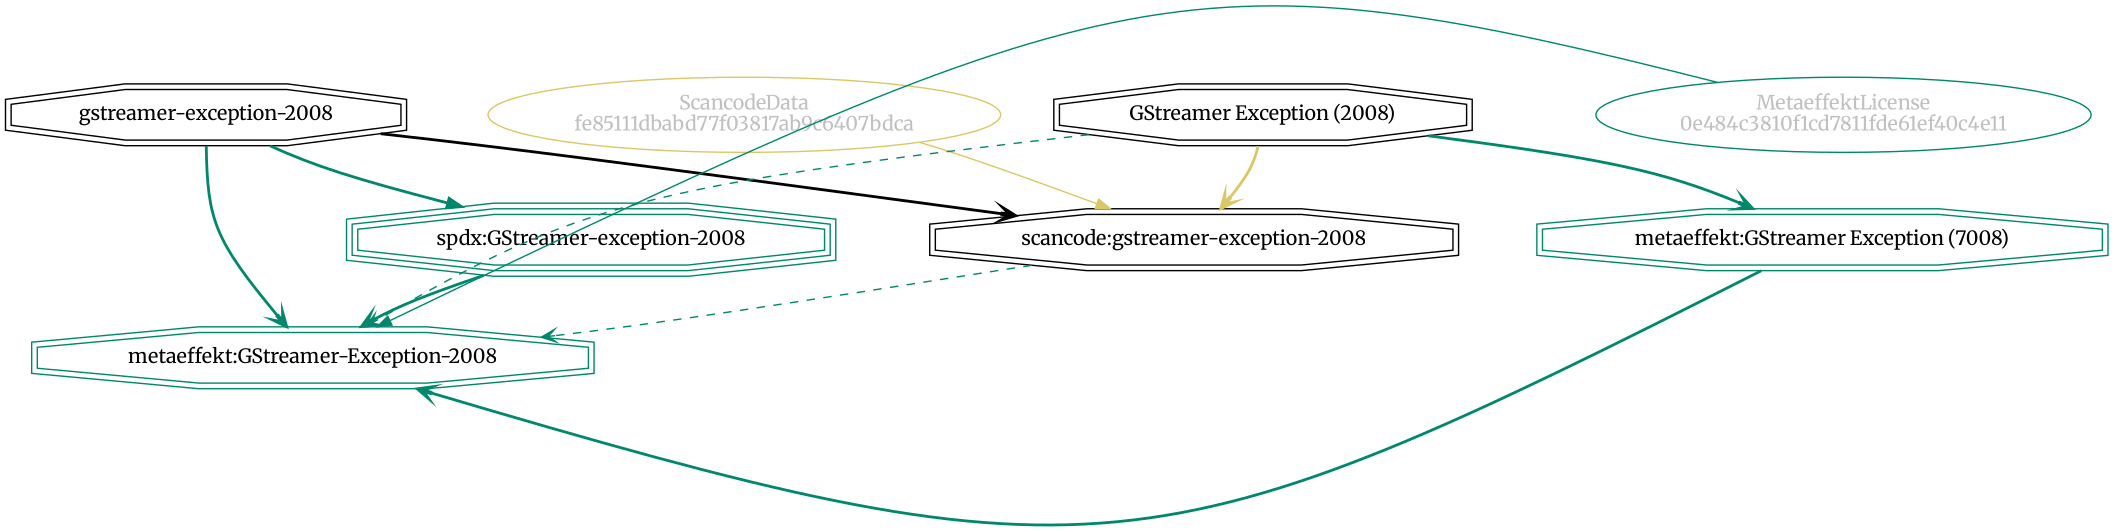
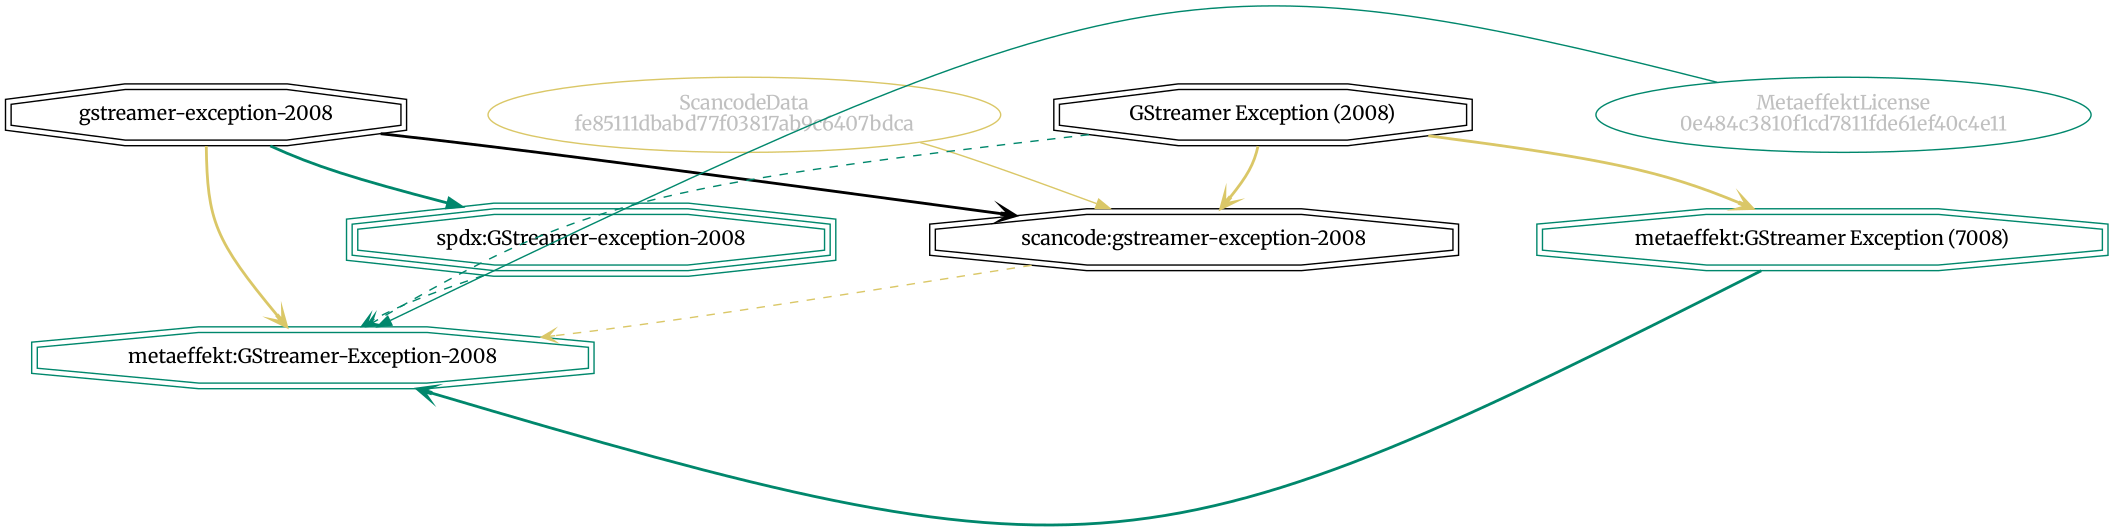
edge "GStreamer Exception (2008)" -> "metaeffekt:GStreamer Exception (7008)": color #00876c -> #dac767
edge "gstreamer-exception-2008" -> "metaeffekt:GStreamer-Exception-2008": color #00876c -> #dac767
edge "spdx:GStreamer-exception-2008" -> "metaeffekt:GStreamer-Exception-2008": style bold -> dashed
edge "scancode:gstreamer-exception-2008" -> "metaeffekt:GStreamer-Exception-2008": color #00876c -> #dac767
